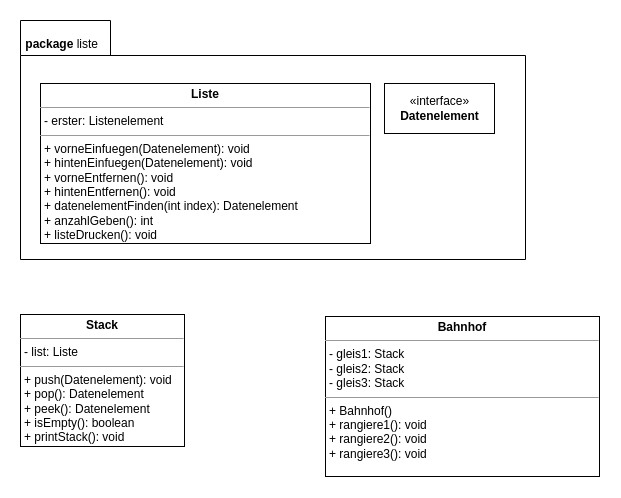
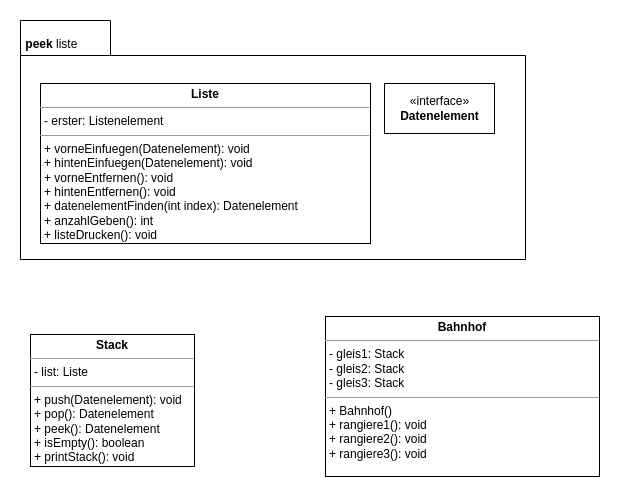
node "package liste": label "package liste" -> "peek liste"
node "Stack - list: Liste + push(Datenelement): void + pop(): Datenelement + peek(): Datenelement + isEmpty(): boolean + printStack(): void": moved (103, 381) -> (113, 401)
